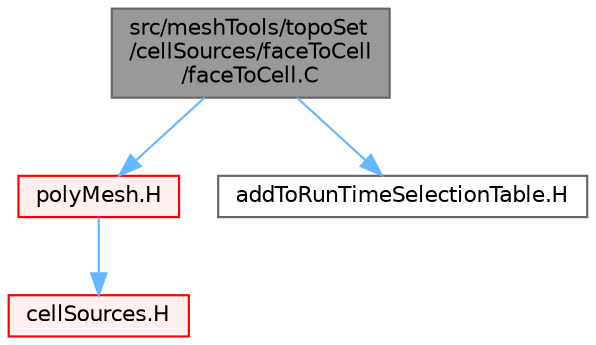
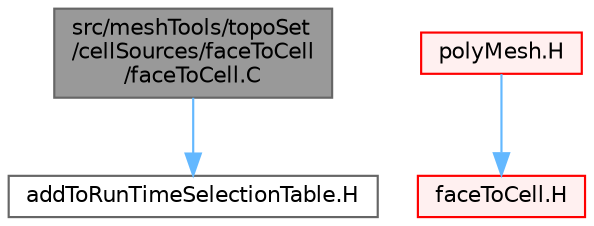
edge "src/meshTools/topoSet /cellSources/faceToCell /faceToCell.C" -> "polyMesh.H": removed
node "cellSources.H": label "cellSources.H" -> "faceToCell.H"
